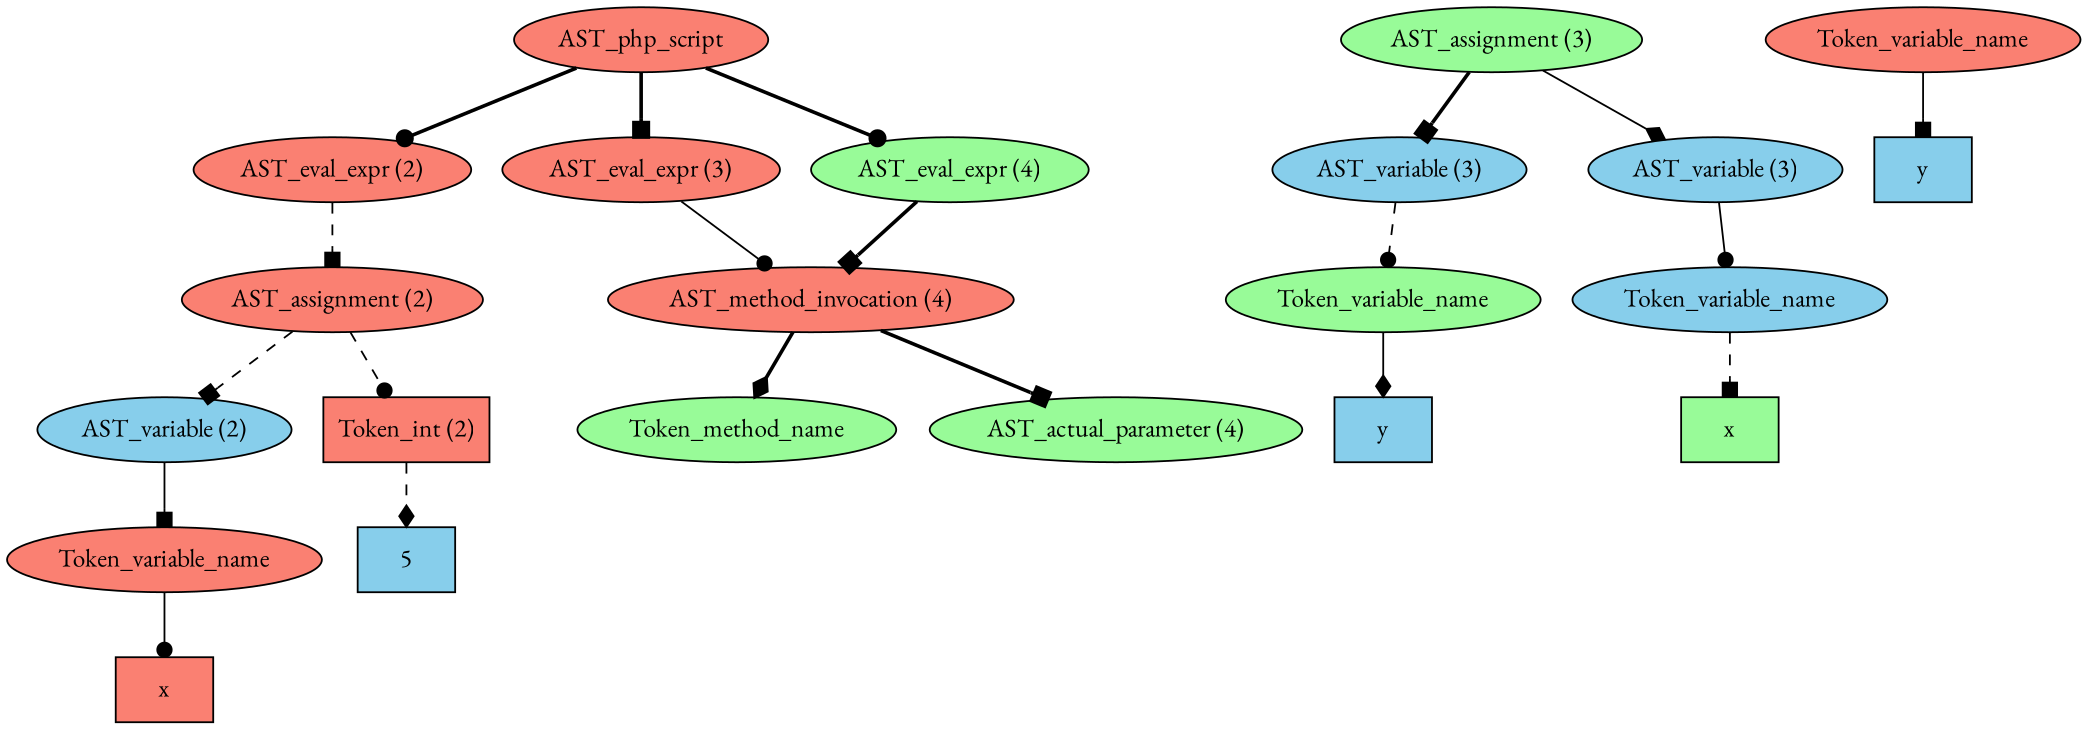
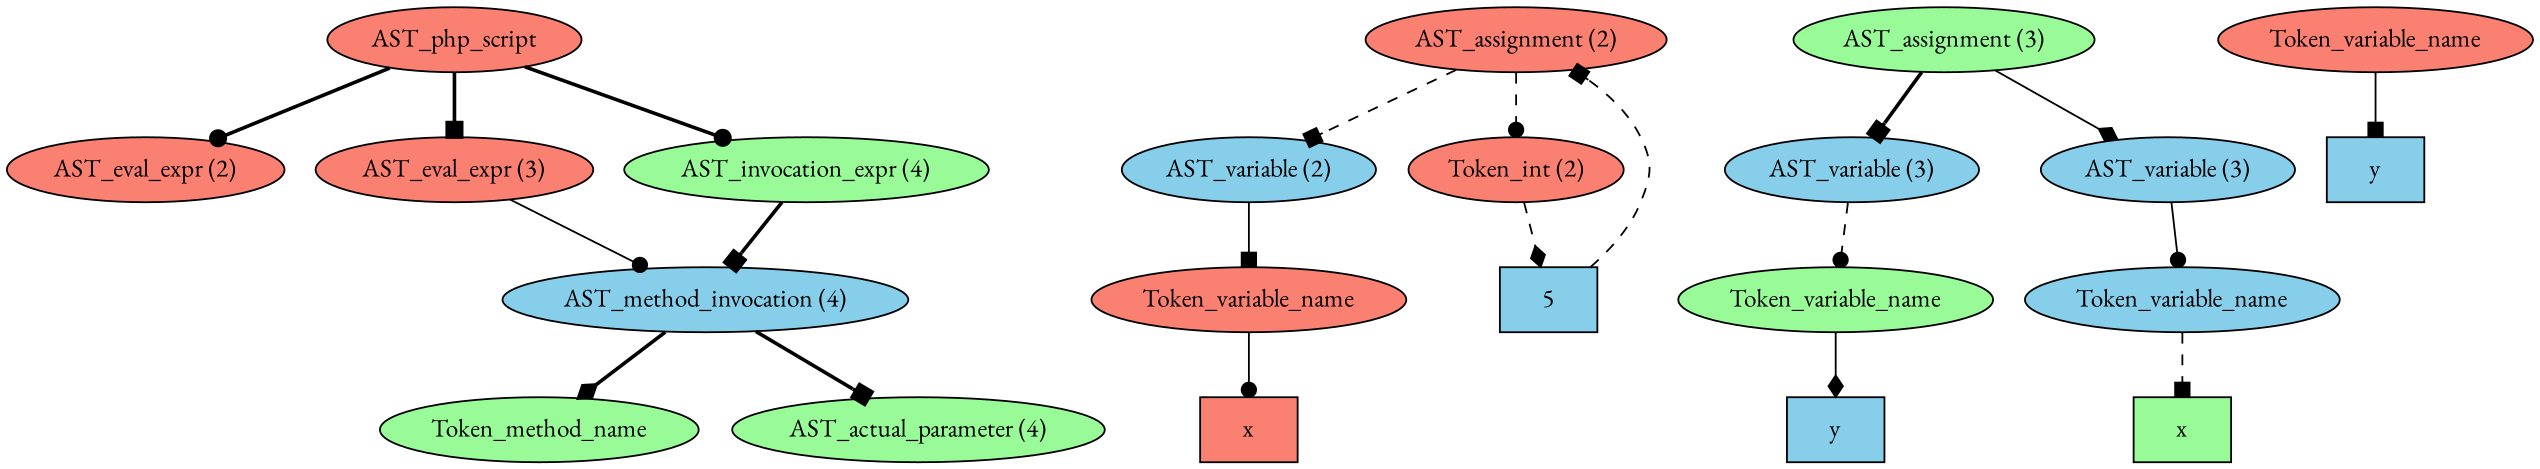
node "AST_eval_expr (4)": label "AST_eval_expr (4)" -> "AST_invocation_expr (4)"
edge "AST_eval_expr (2)" -> "AST_assignment (2)": now "5" -> "AST_assignment (2)"
node "AST_method_invocation (4)": fillcolor salmon -> skyblue
node "Token_int (2)": shape box -> ellipse
